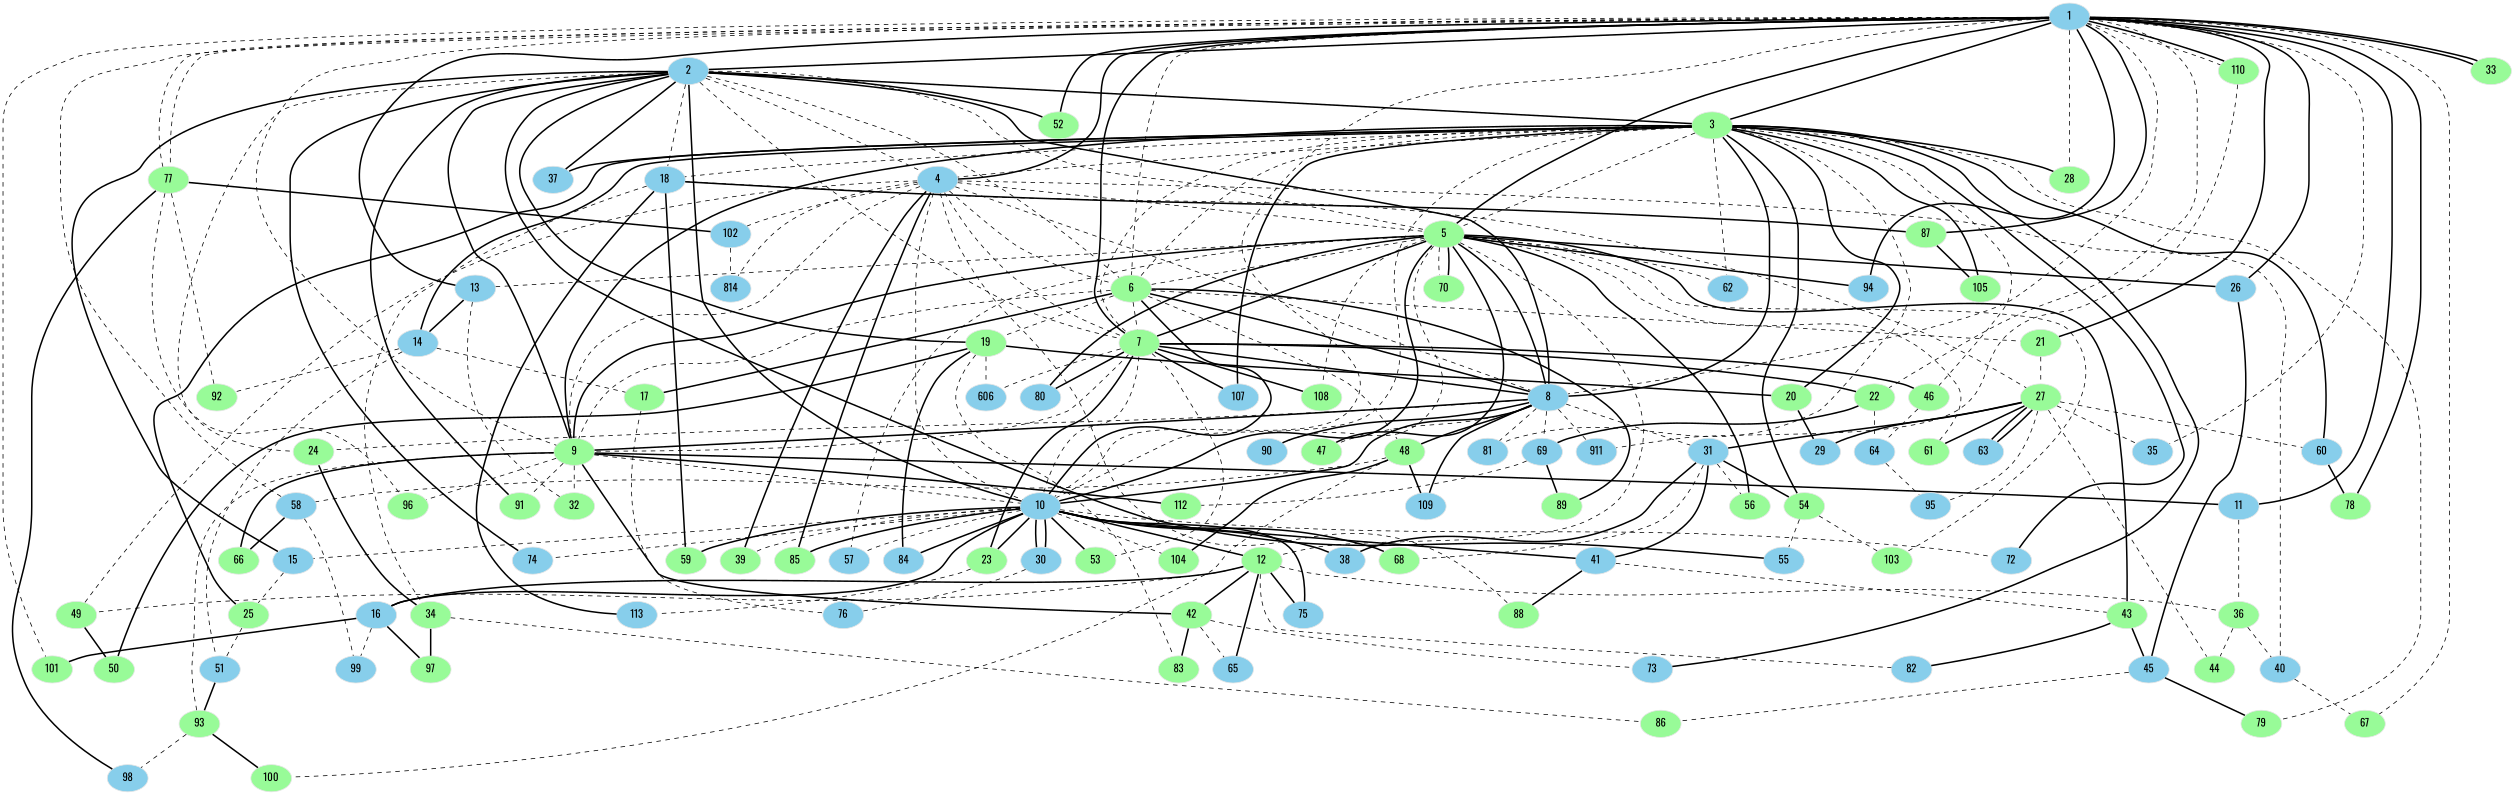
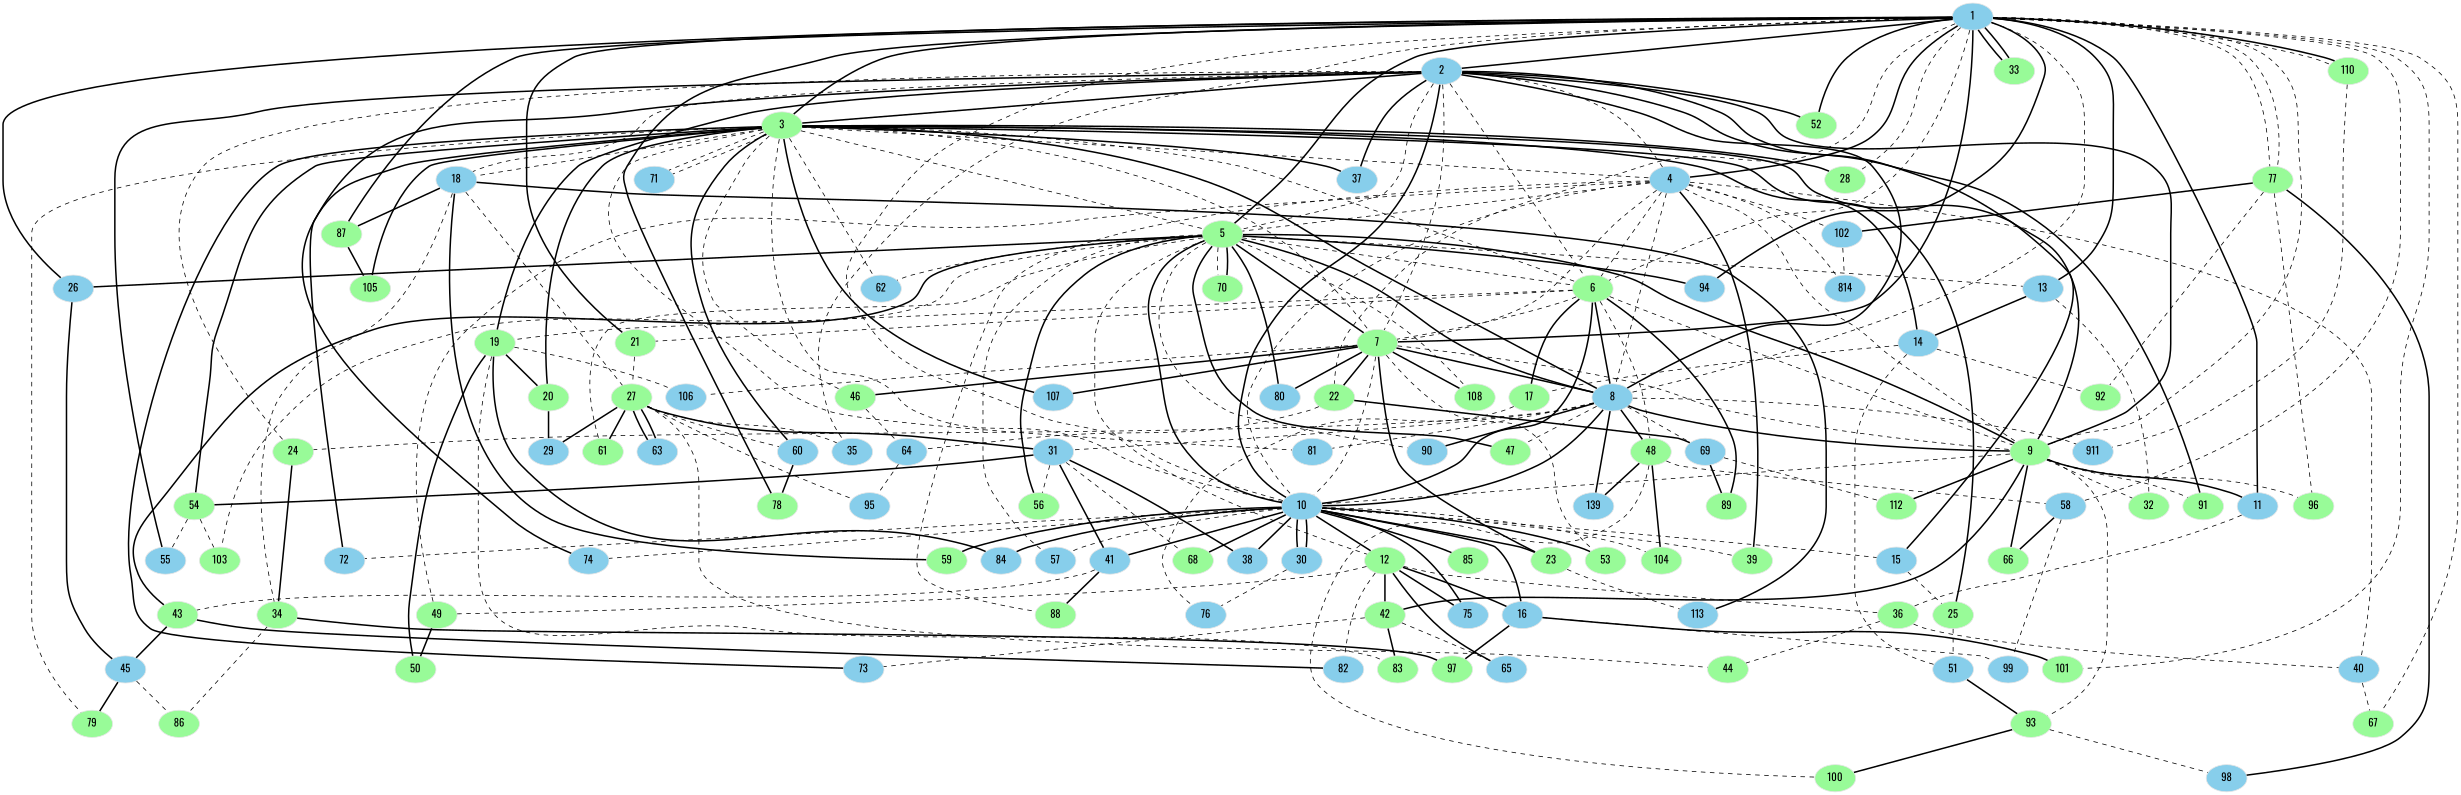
node "71": added
edge "4" -- "85": removed
node "606": label "606" -> "106"
node "109": label "109" -> "139"
